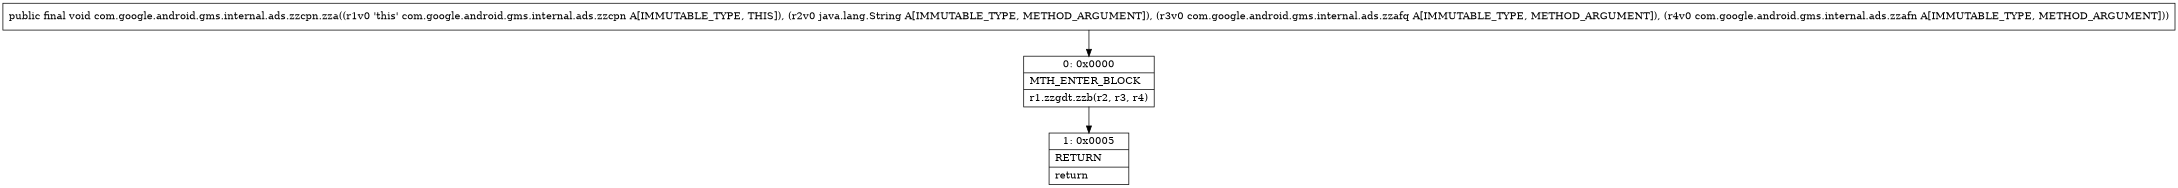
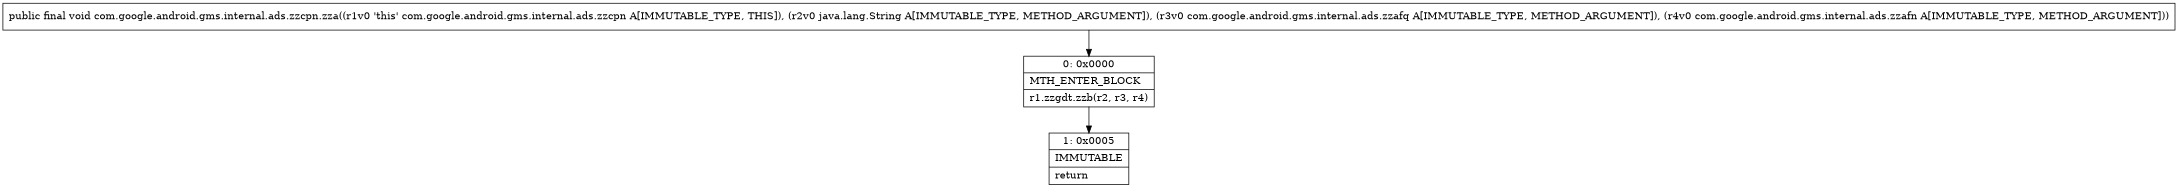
node "1: 0x0005": text "RETURN" -> "IMMUTABLE"
